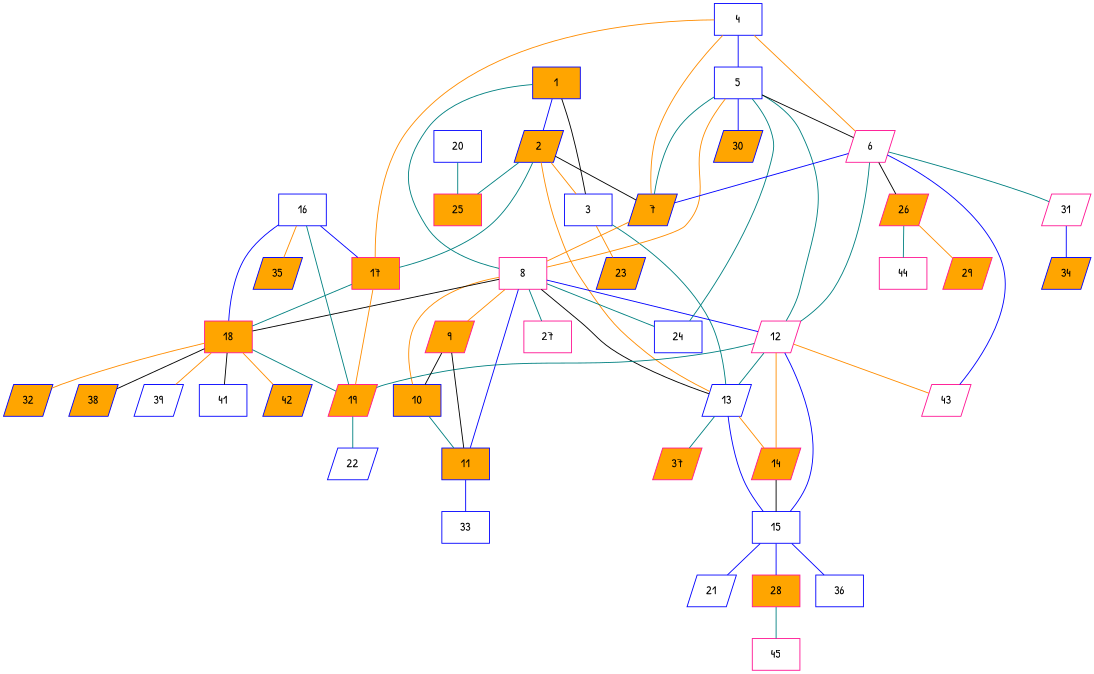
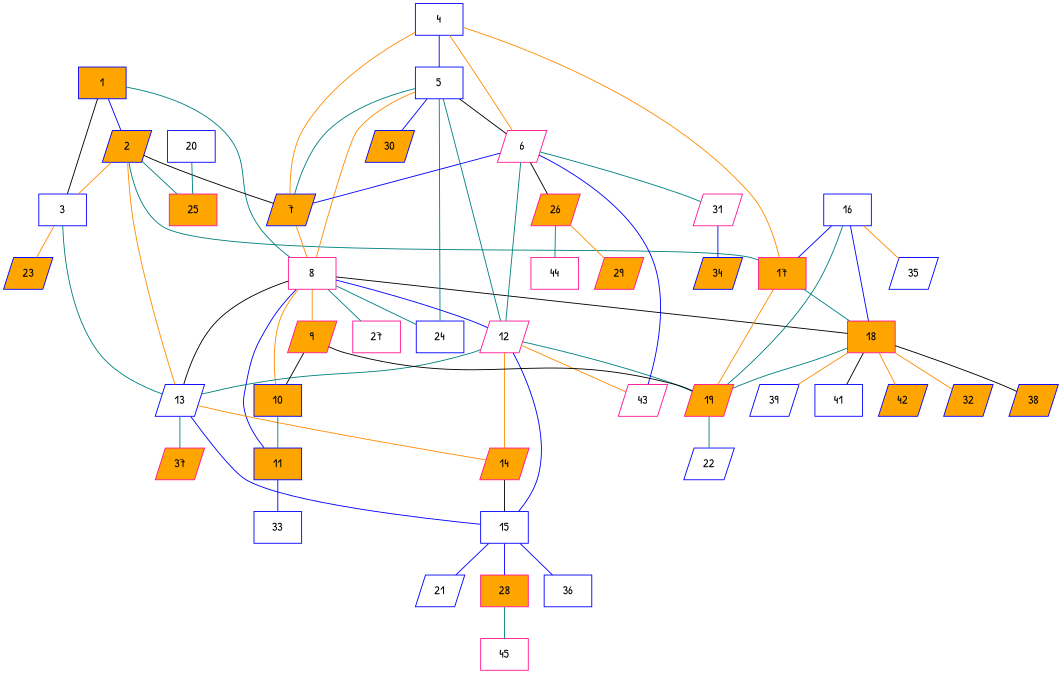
node "35": fillcolor orange -> white
edge "9" -- "11": now "9" -- "19"
